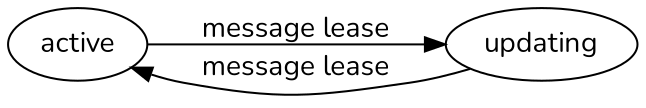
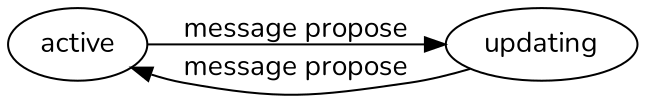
edge "active" -> "updating": label "message lease" -> "message propose"
edge "updating" -> "active": label "message lease" -> "message propose"
